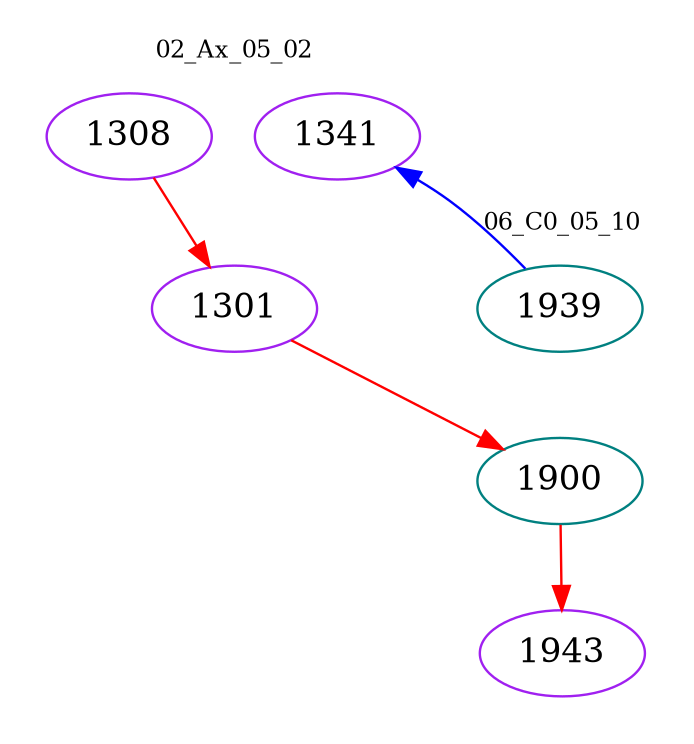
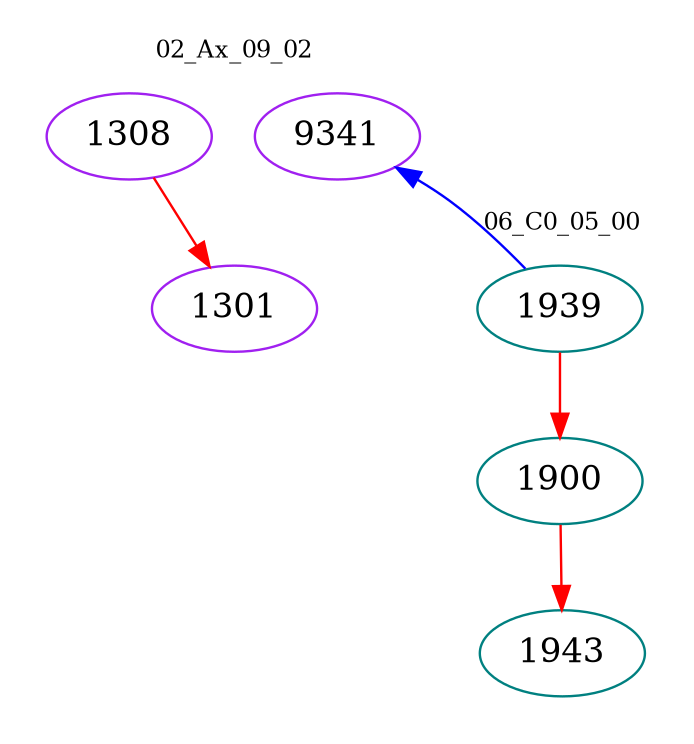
cluster "02_Ax_05_02": label "02_Ax_05_02" -> "02_Ax_09_02"
node "1341": label "1341" -> "9341"
cluster "06_C0_05_10": label "06_C0_05_10" -> "06_C0_05_00"
edge "1301" -> "1900": now "1939" -> "1900"
node "1943": color purple -> teal
